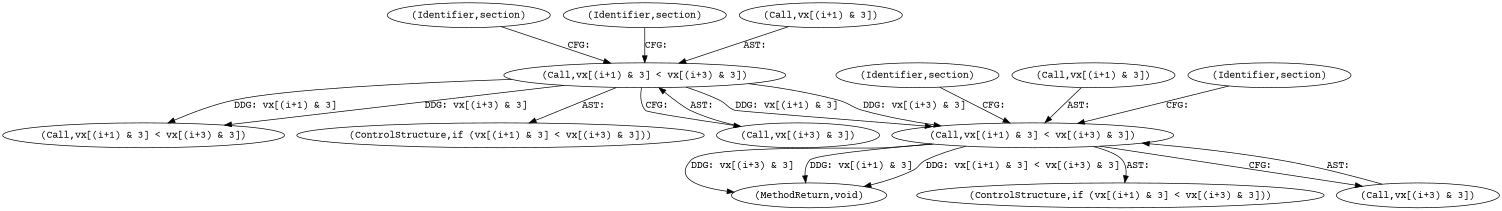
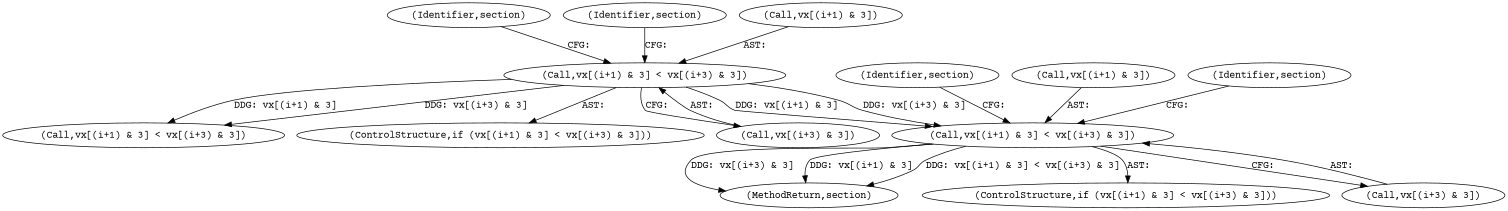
node "(MethodReturn,void)": label "(MethodReturn,void)" -> "(MethodReturn,section)"
